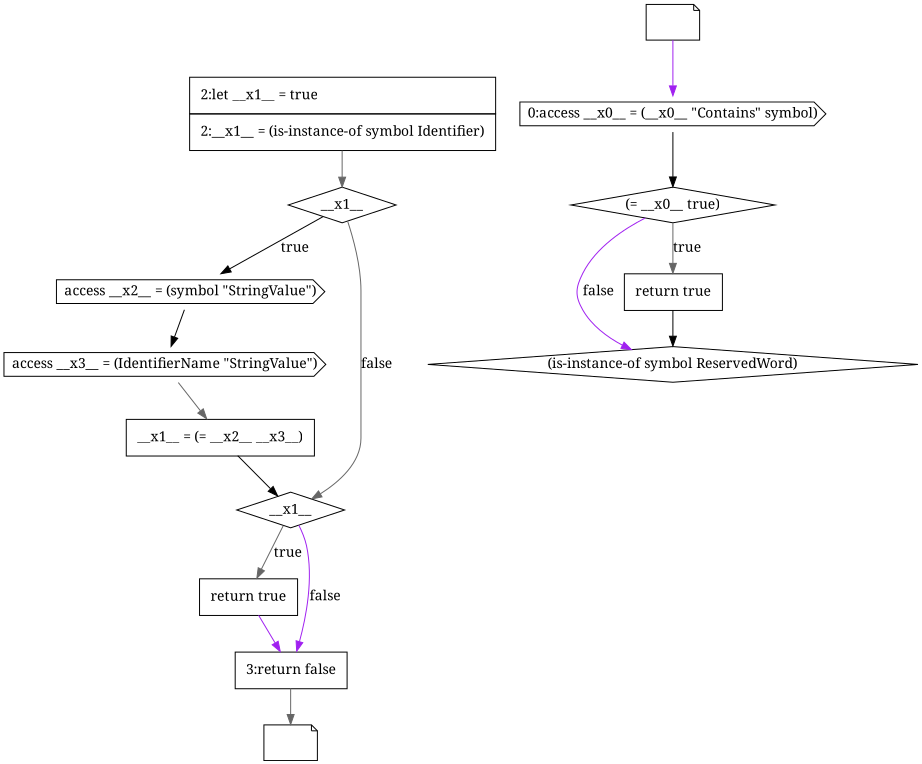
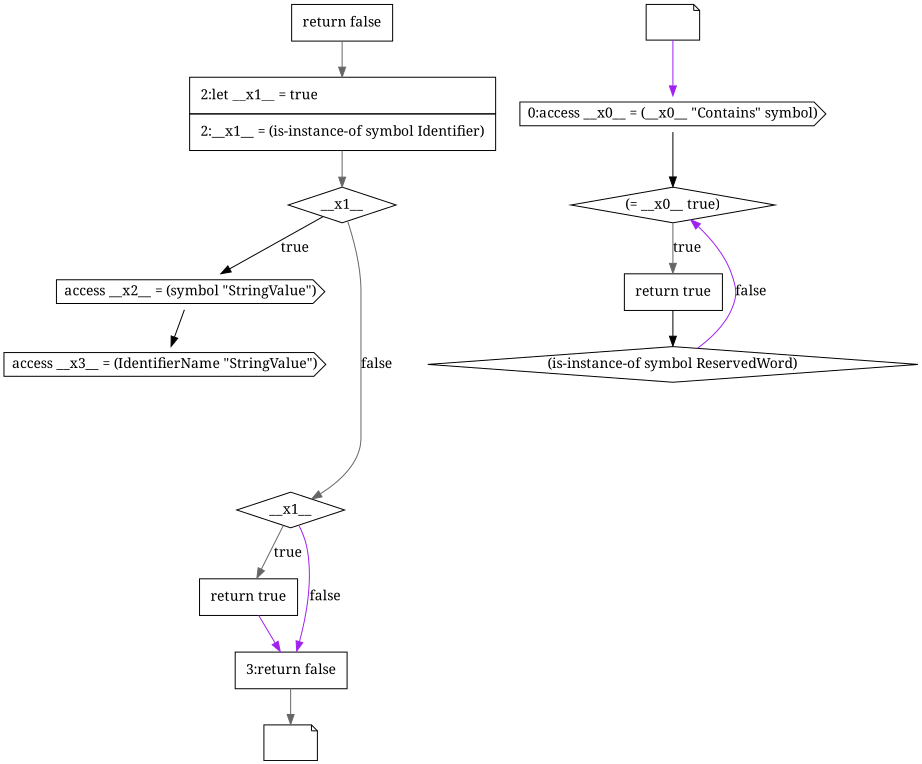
node "return false": added
edge "(= __x0__ true)" -> "(is-instance-of symbol ReservedWord)": reversed
node "__x1__ = (= __x2__ __x3__)": removed
